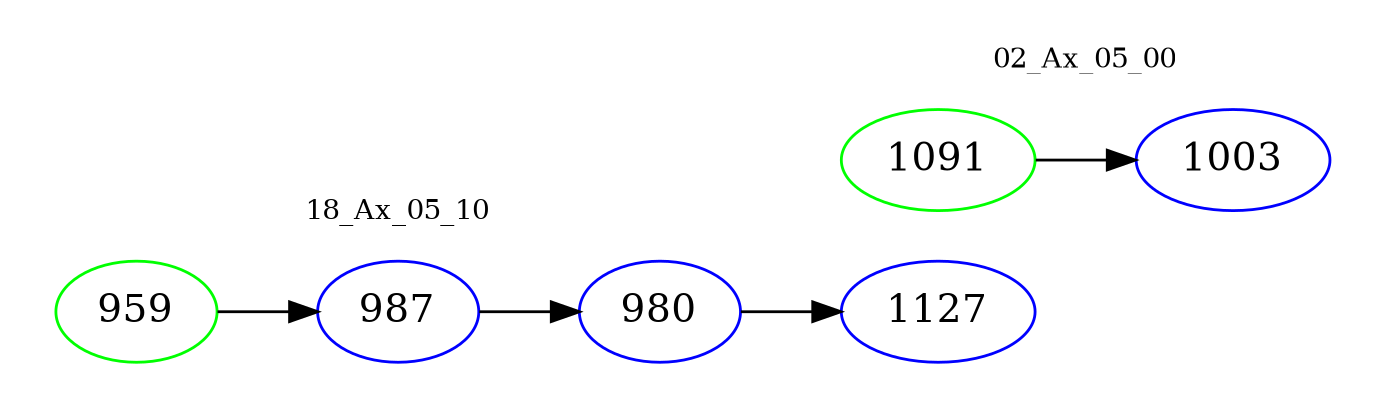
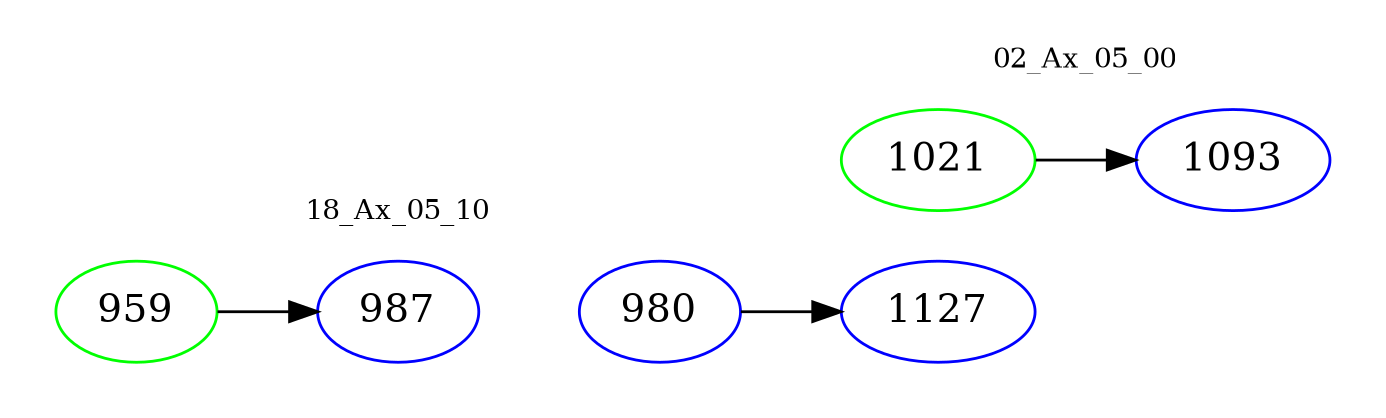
node "1091": label "1091" -> "1021"
node "1003": label "1003" -> "1093"
edge "987" -> "980": removed
